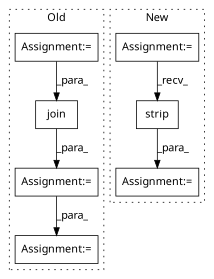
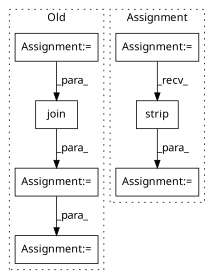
cluster "New": label "New" -> "Assignment"
